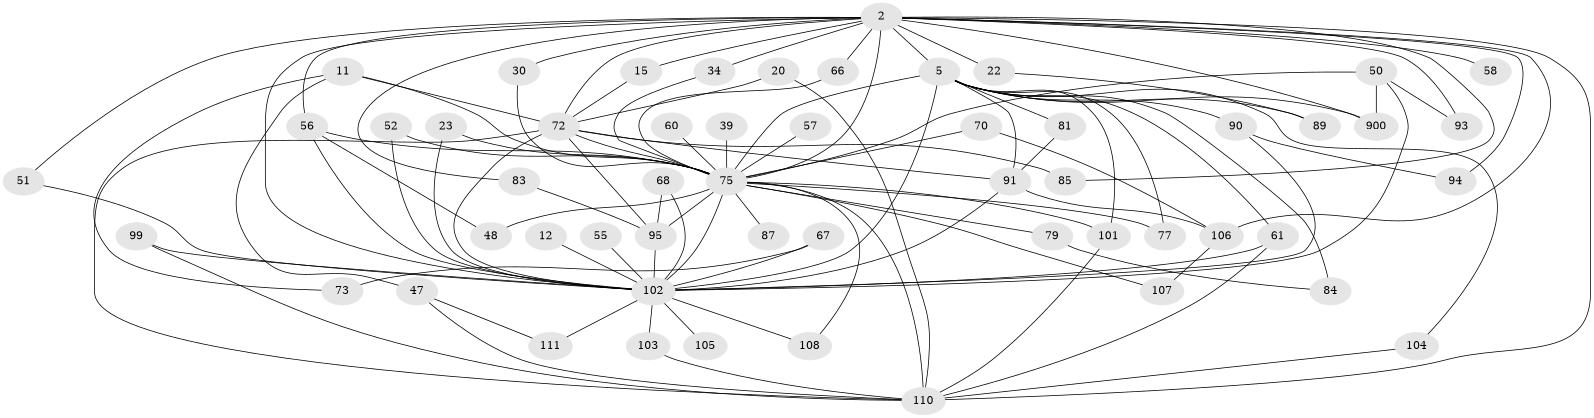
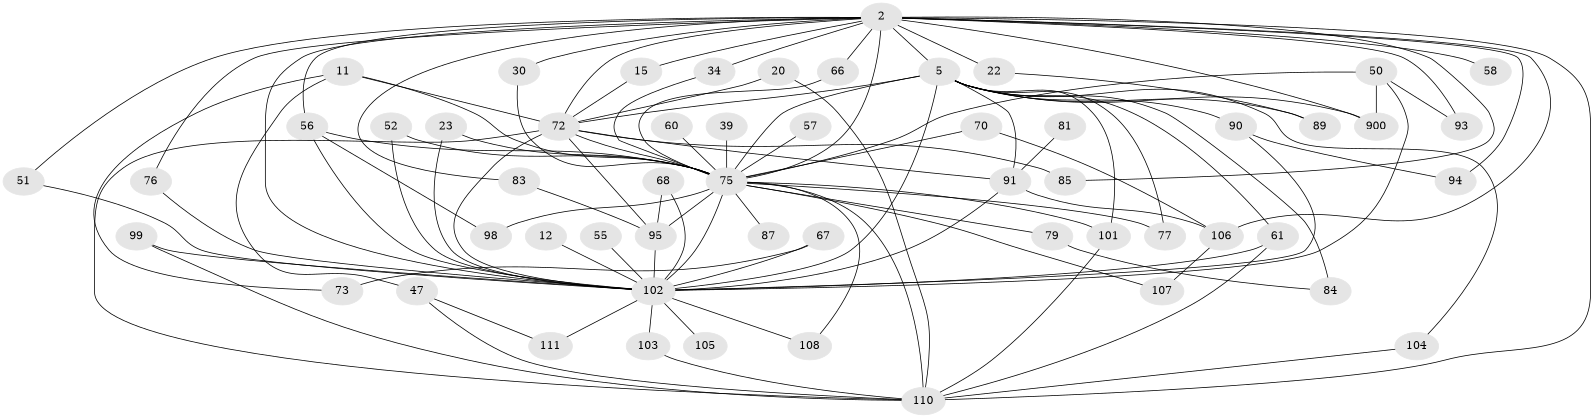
edge "5" -- "81": now "5" -- "72"
node "76": added
node "48": label "48" -> "98"
